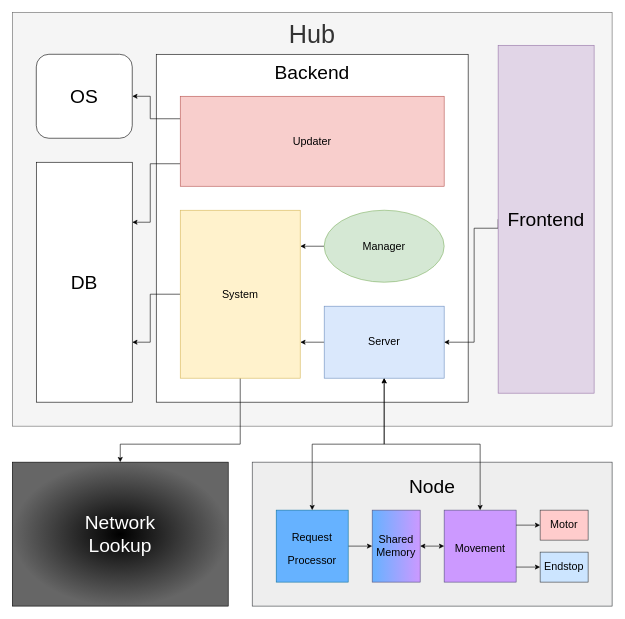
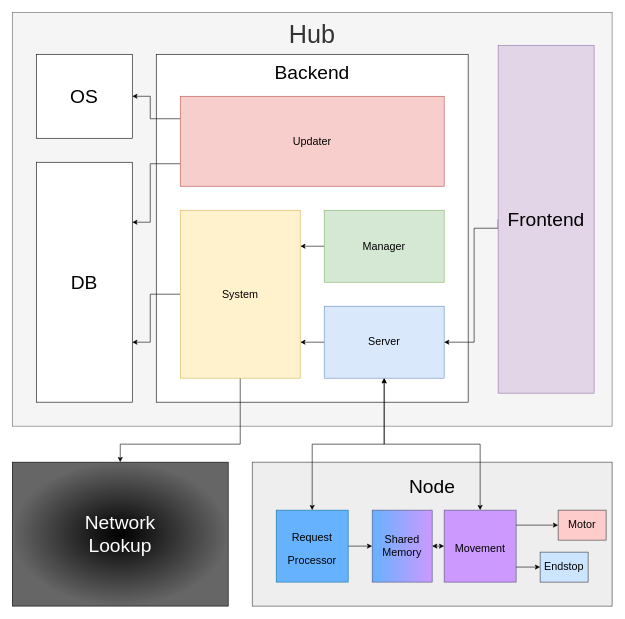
node "OS": shape rounded rectangle -> rectangle
node "Manager": shape ellipse -> rectangle
node "Motor": moved (564, 525) -> (582, 525)
node "Shared Memory": size 48x72 -> 60x72
